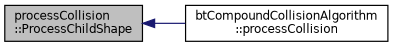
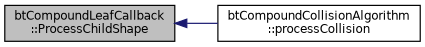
node "processCollision ::ProcessChildShape": label "processCollision ::ProcessChildShape" -> "btCompoundLeafCallback ::ProcessChildShape"
